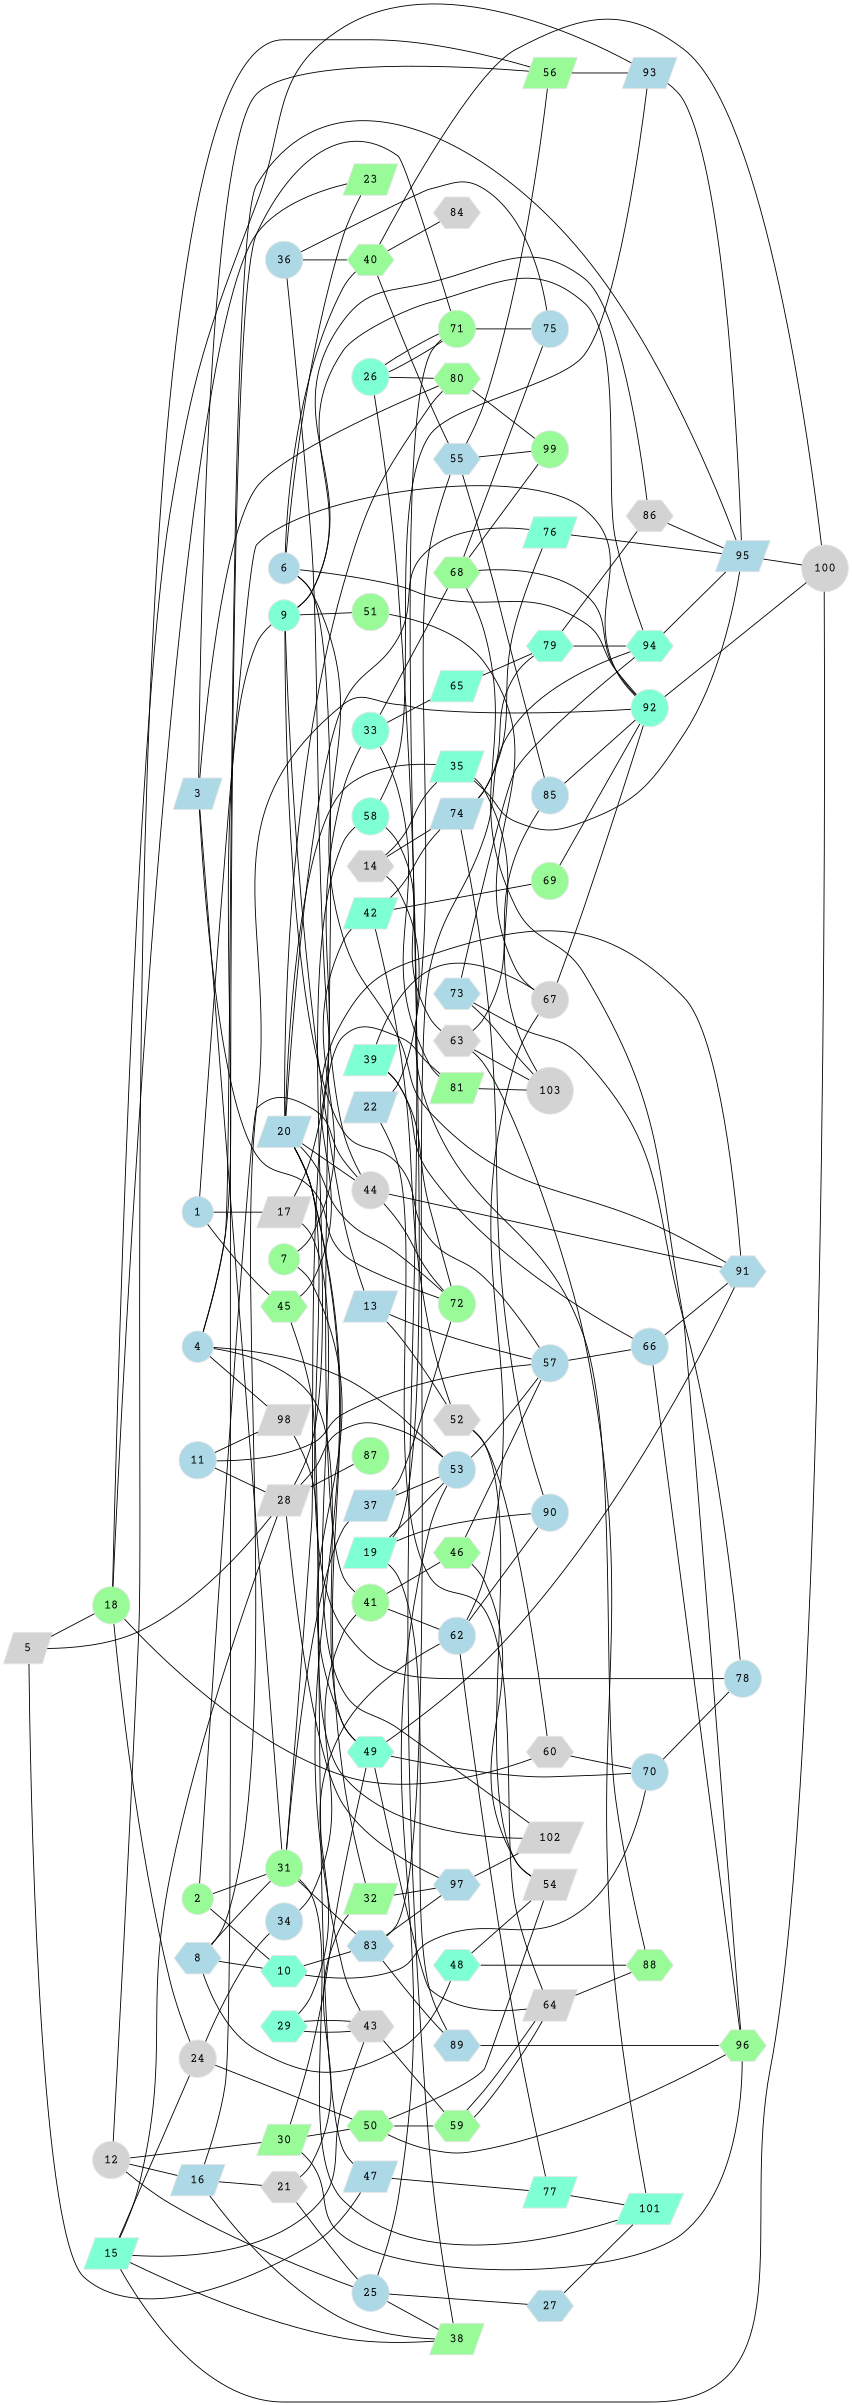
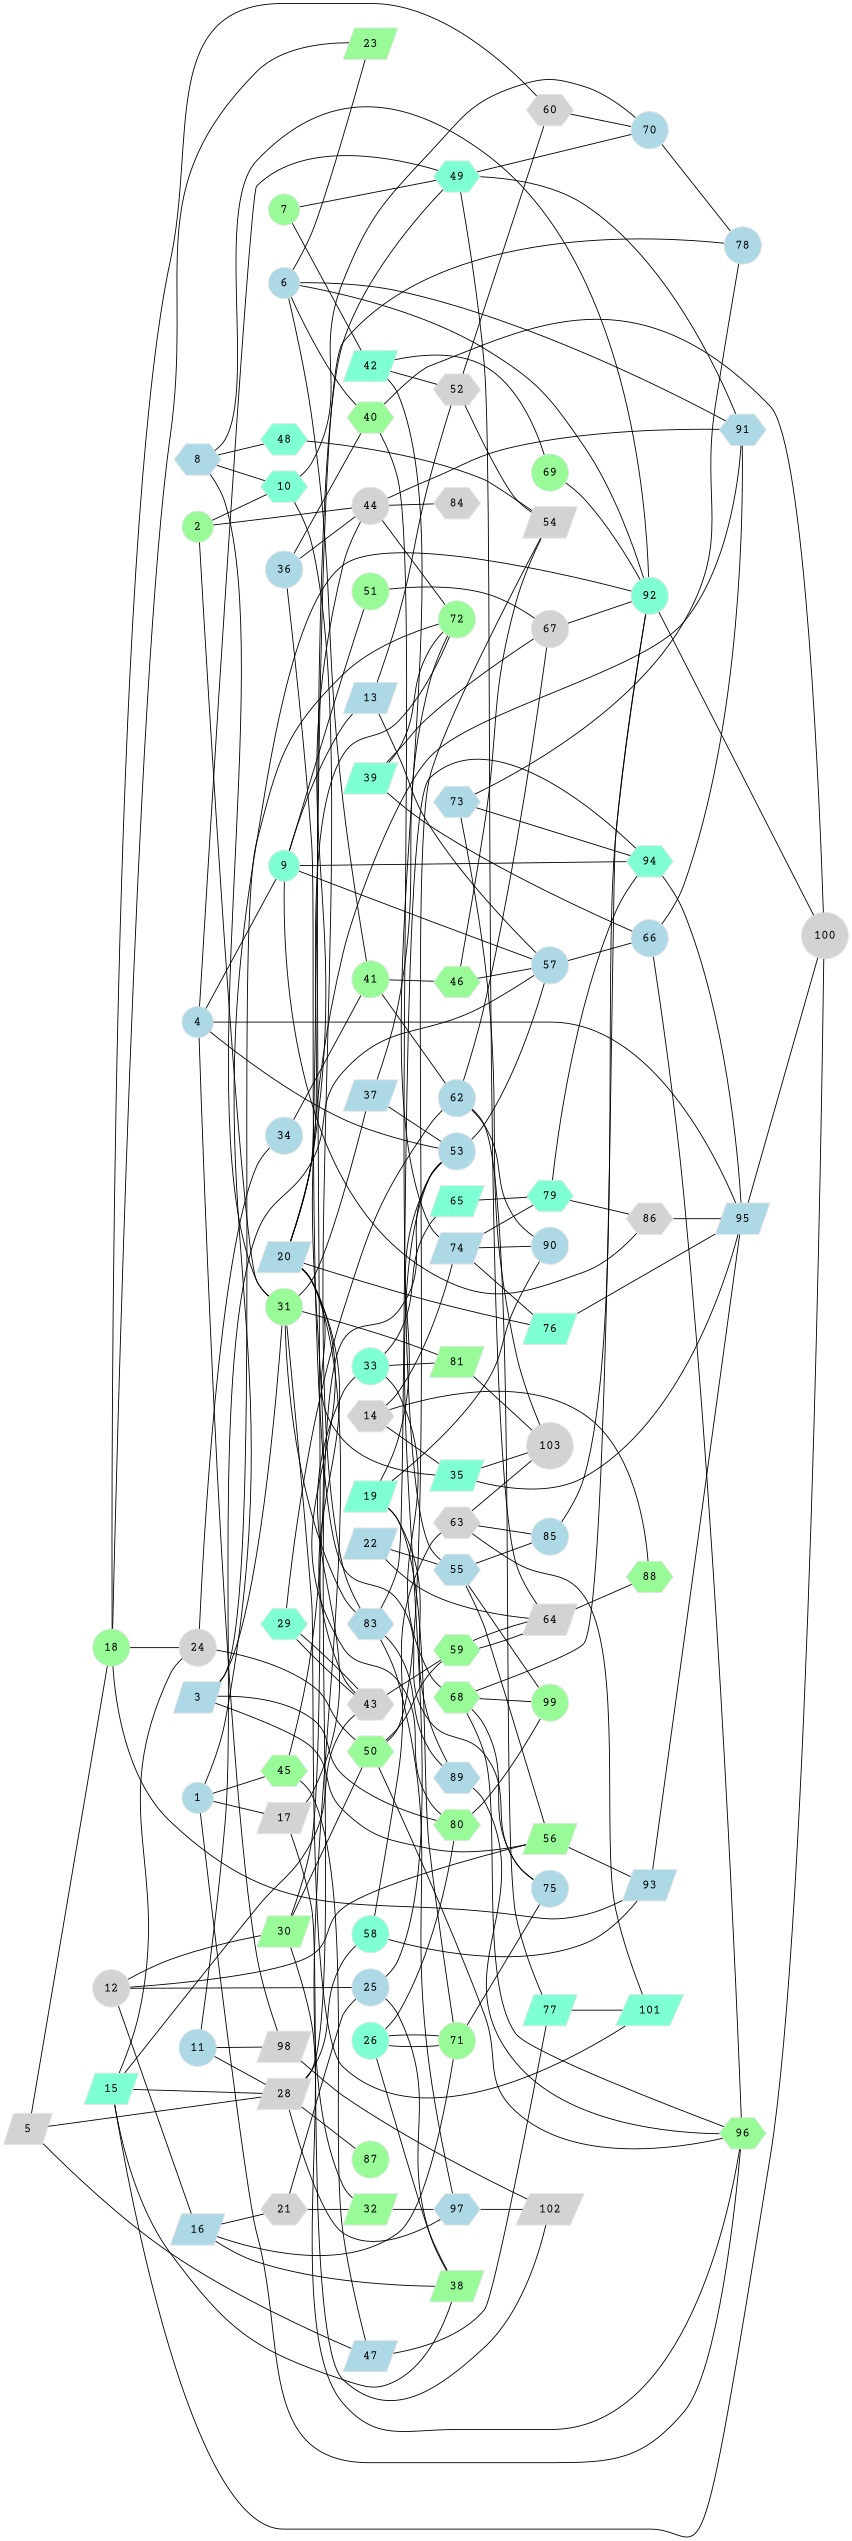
edge "84" -- "40": now "84" -- "44"
edge "48" -- "88": removed
node "27": removed
edge "1" -- "96": added
